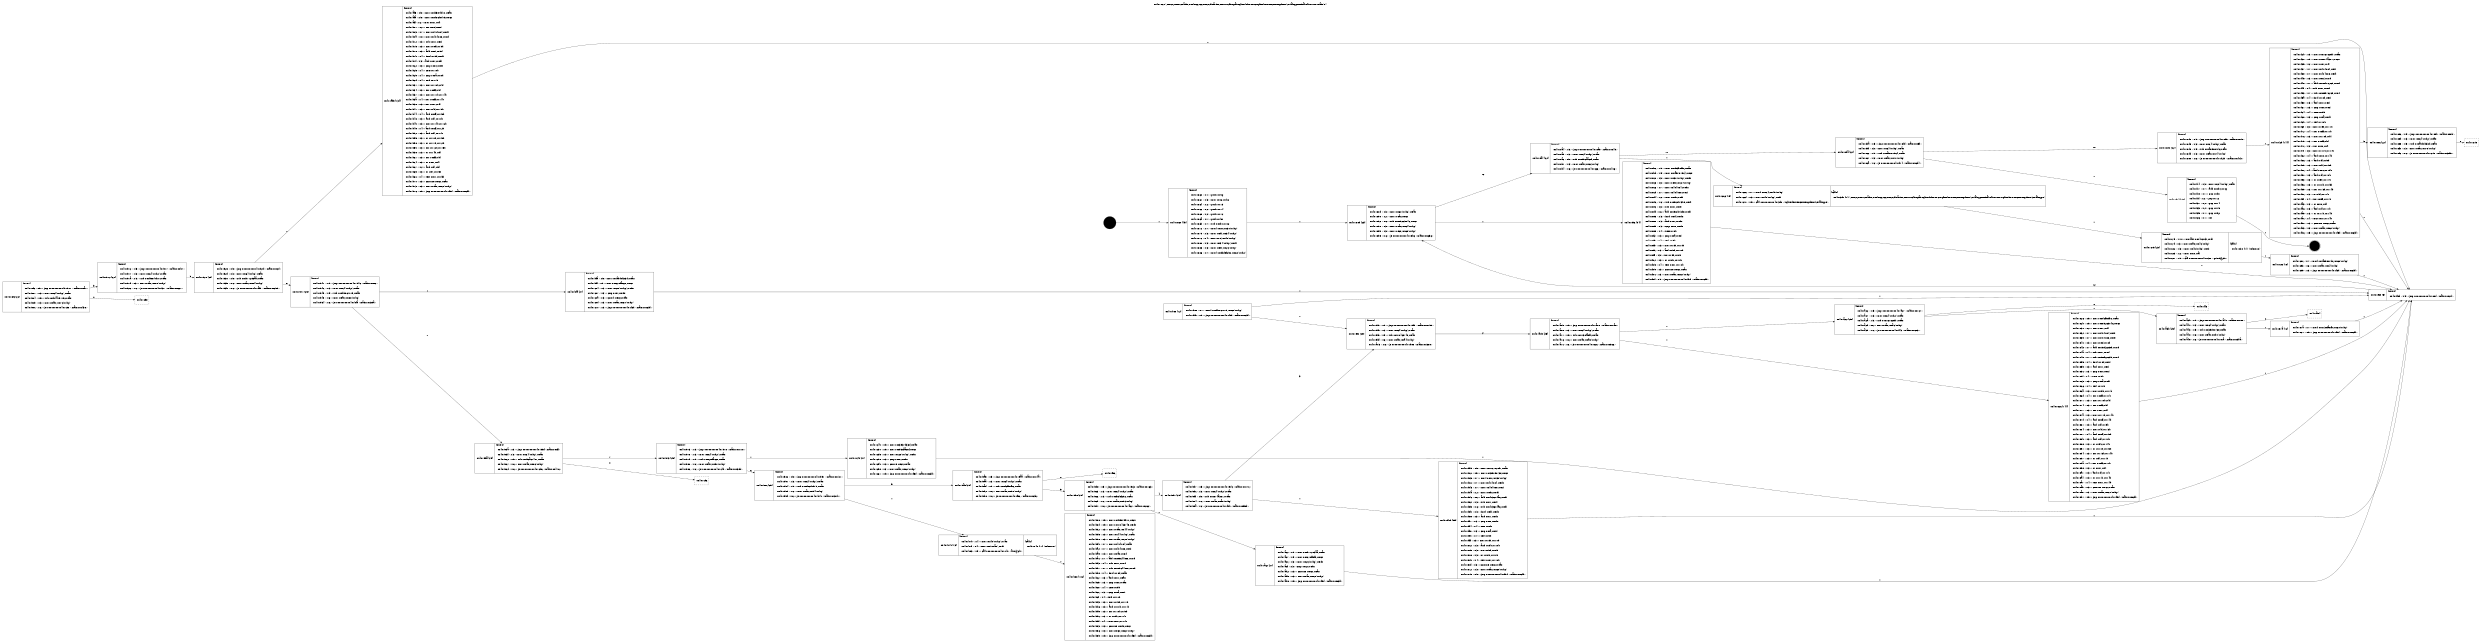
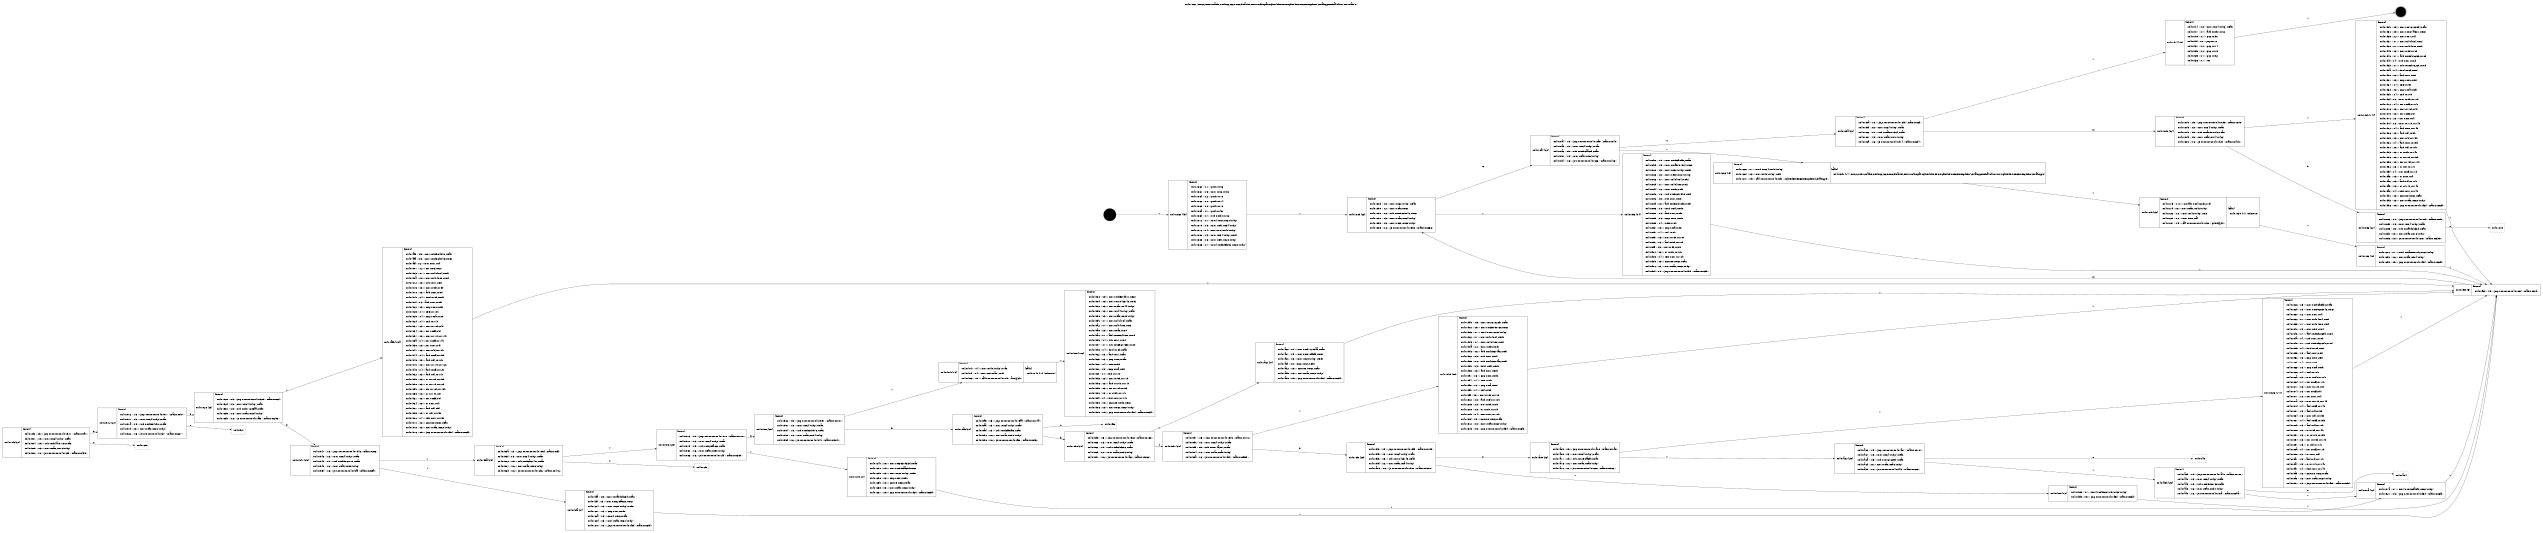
edge "0x401d2b [144]" -> "0x4018e6 [22]": now "0x4018d0 [22]" -> "0x4018e6 [22]"
edge "0x401bee [12]" -> "0x4019f0 [25]": reversed
node "0x401f27": added
edge "0x401c4b [27]" -> "0x401f5d [5]": now "0x401c4b [27]" -> "0x401e1a [12]"
